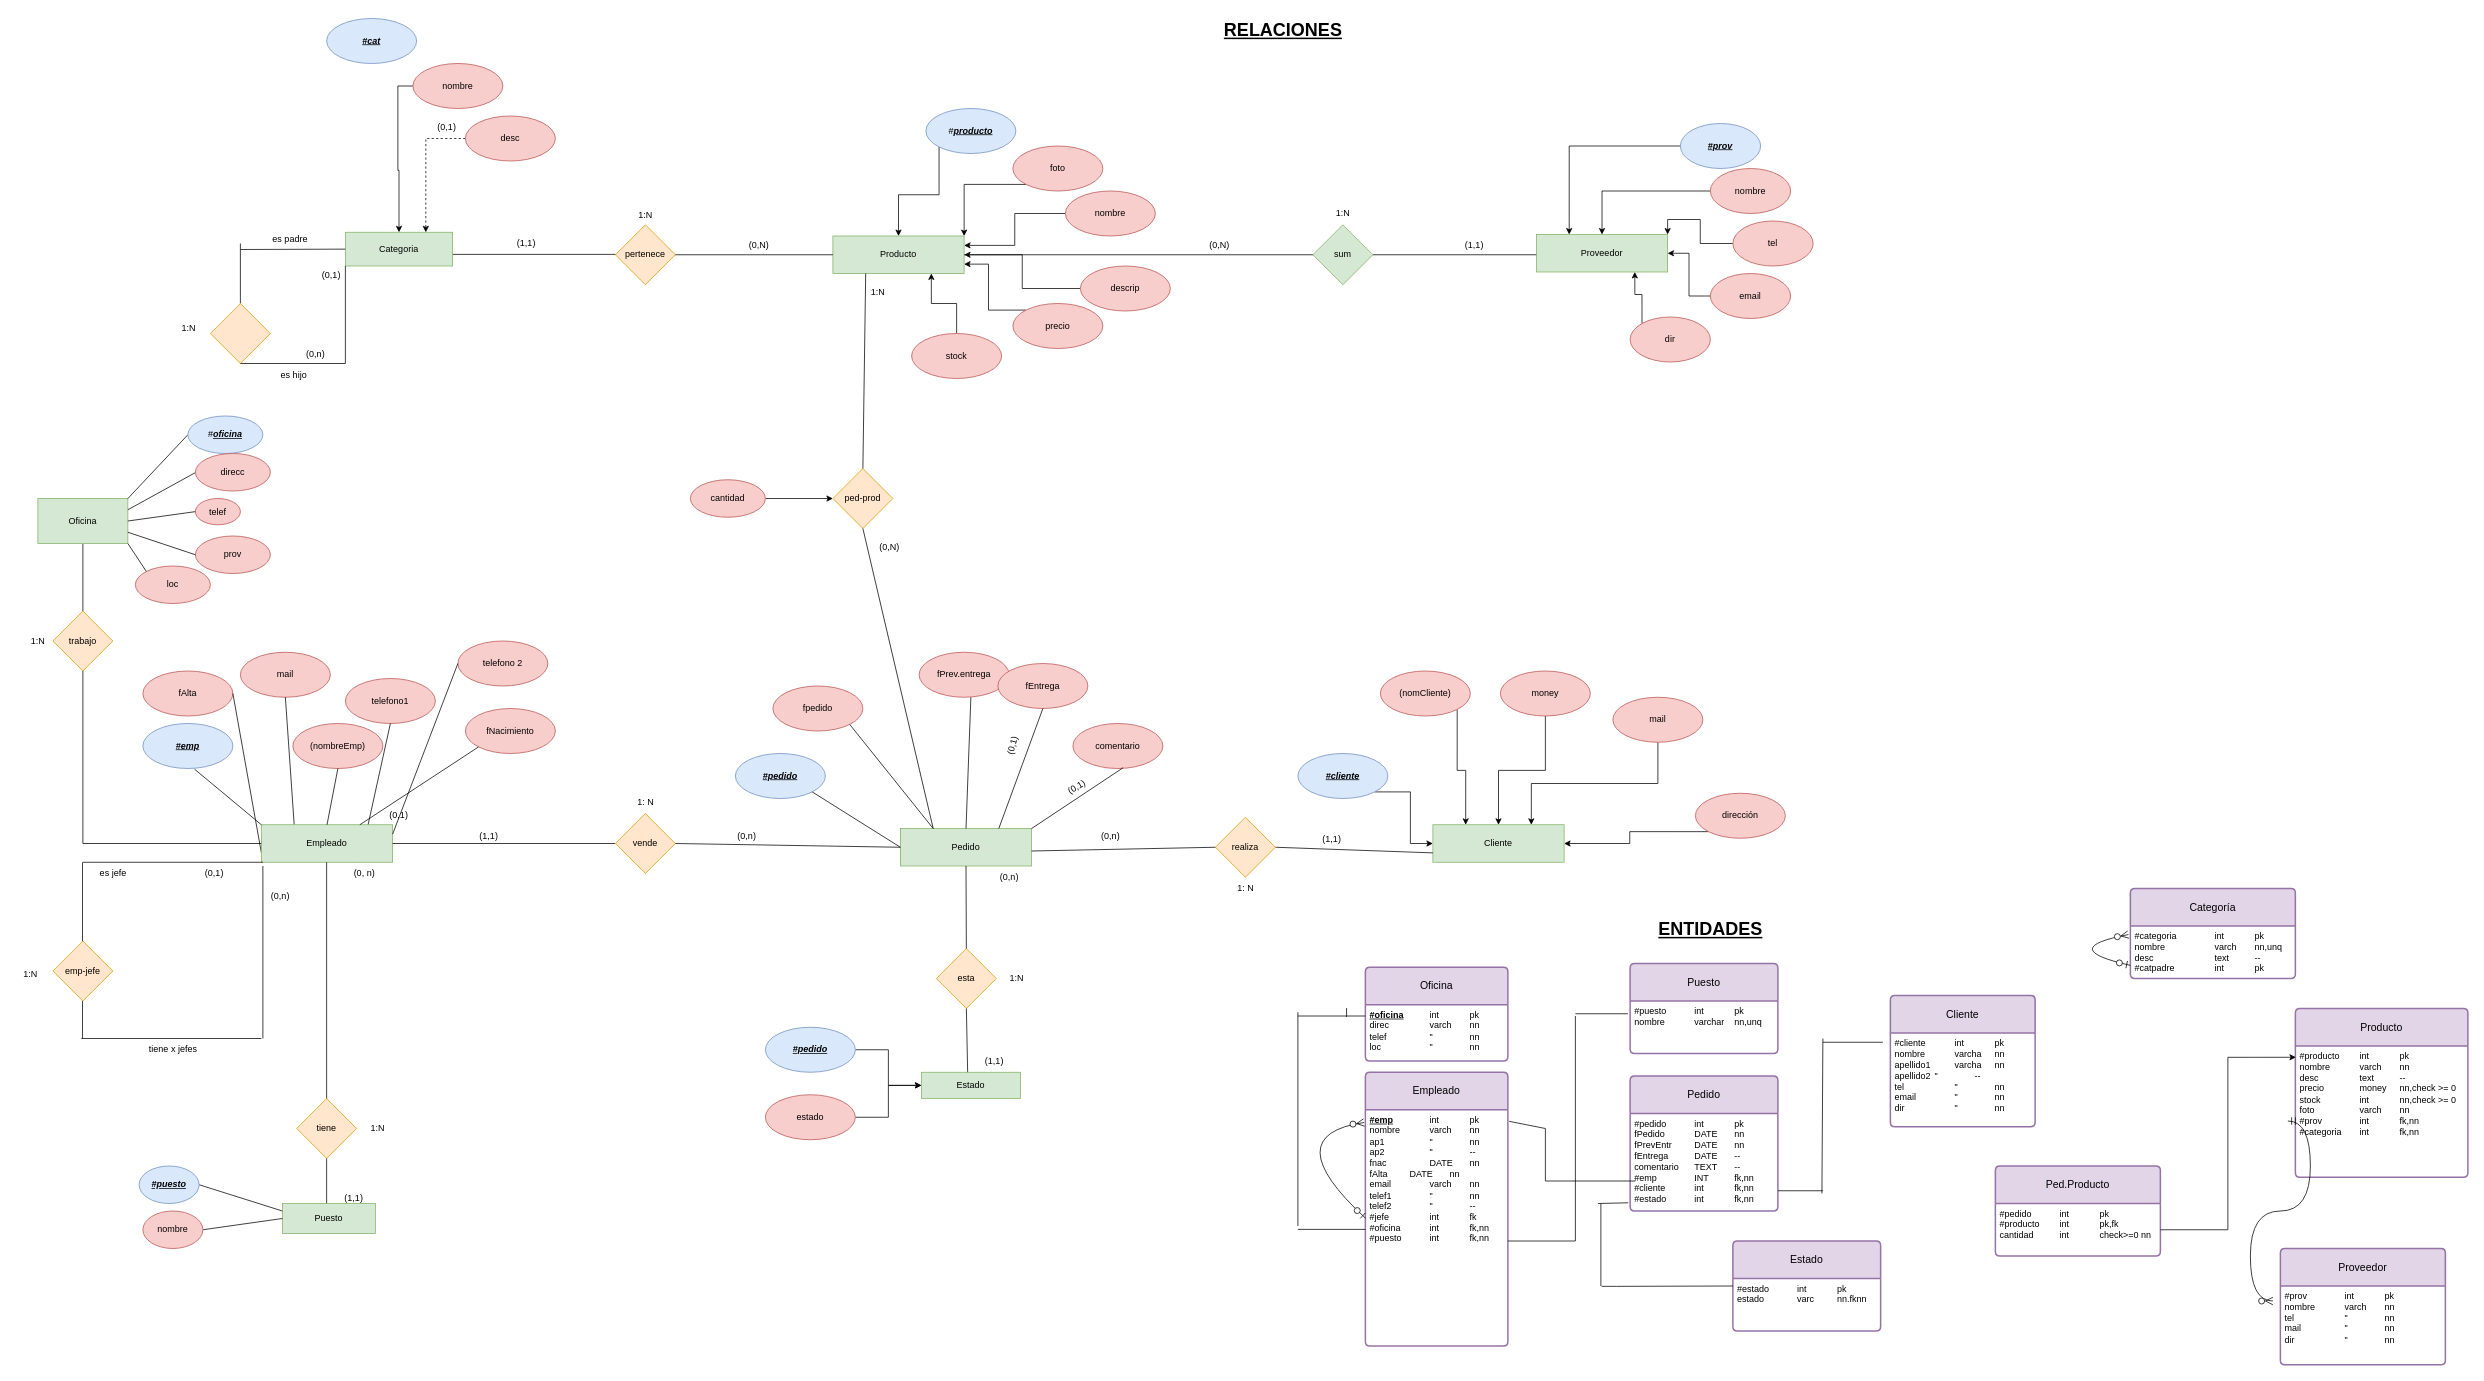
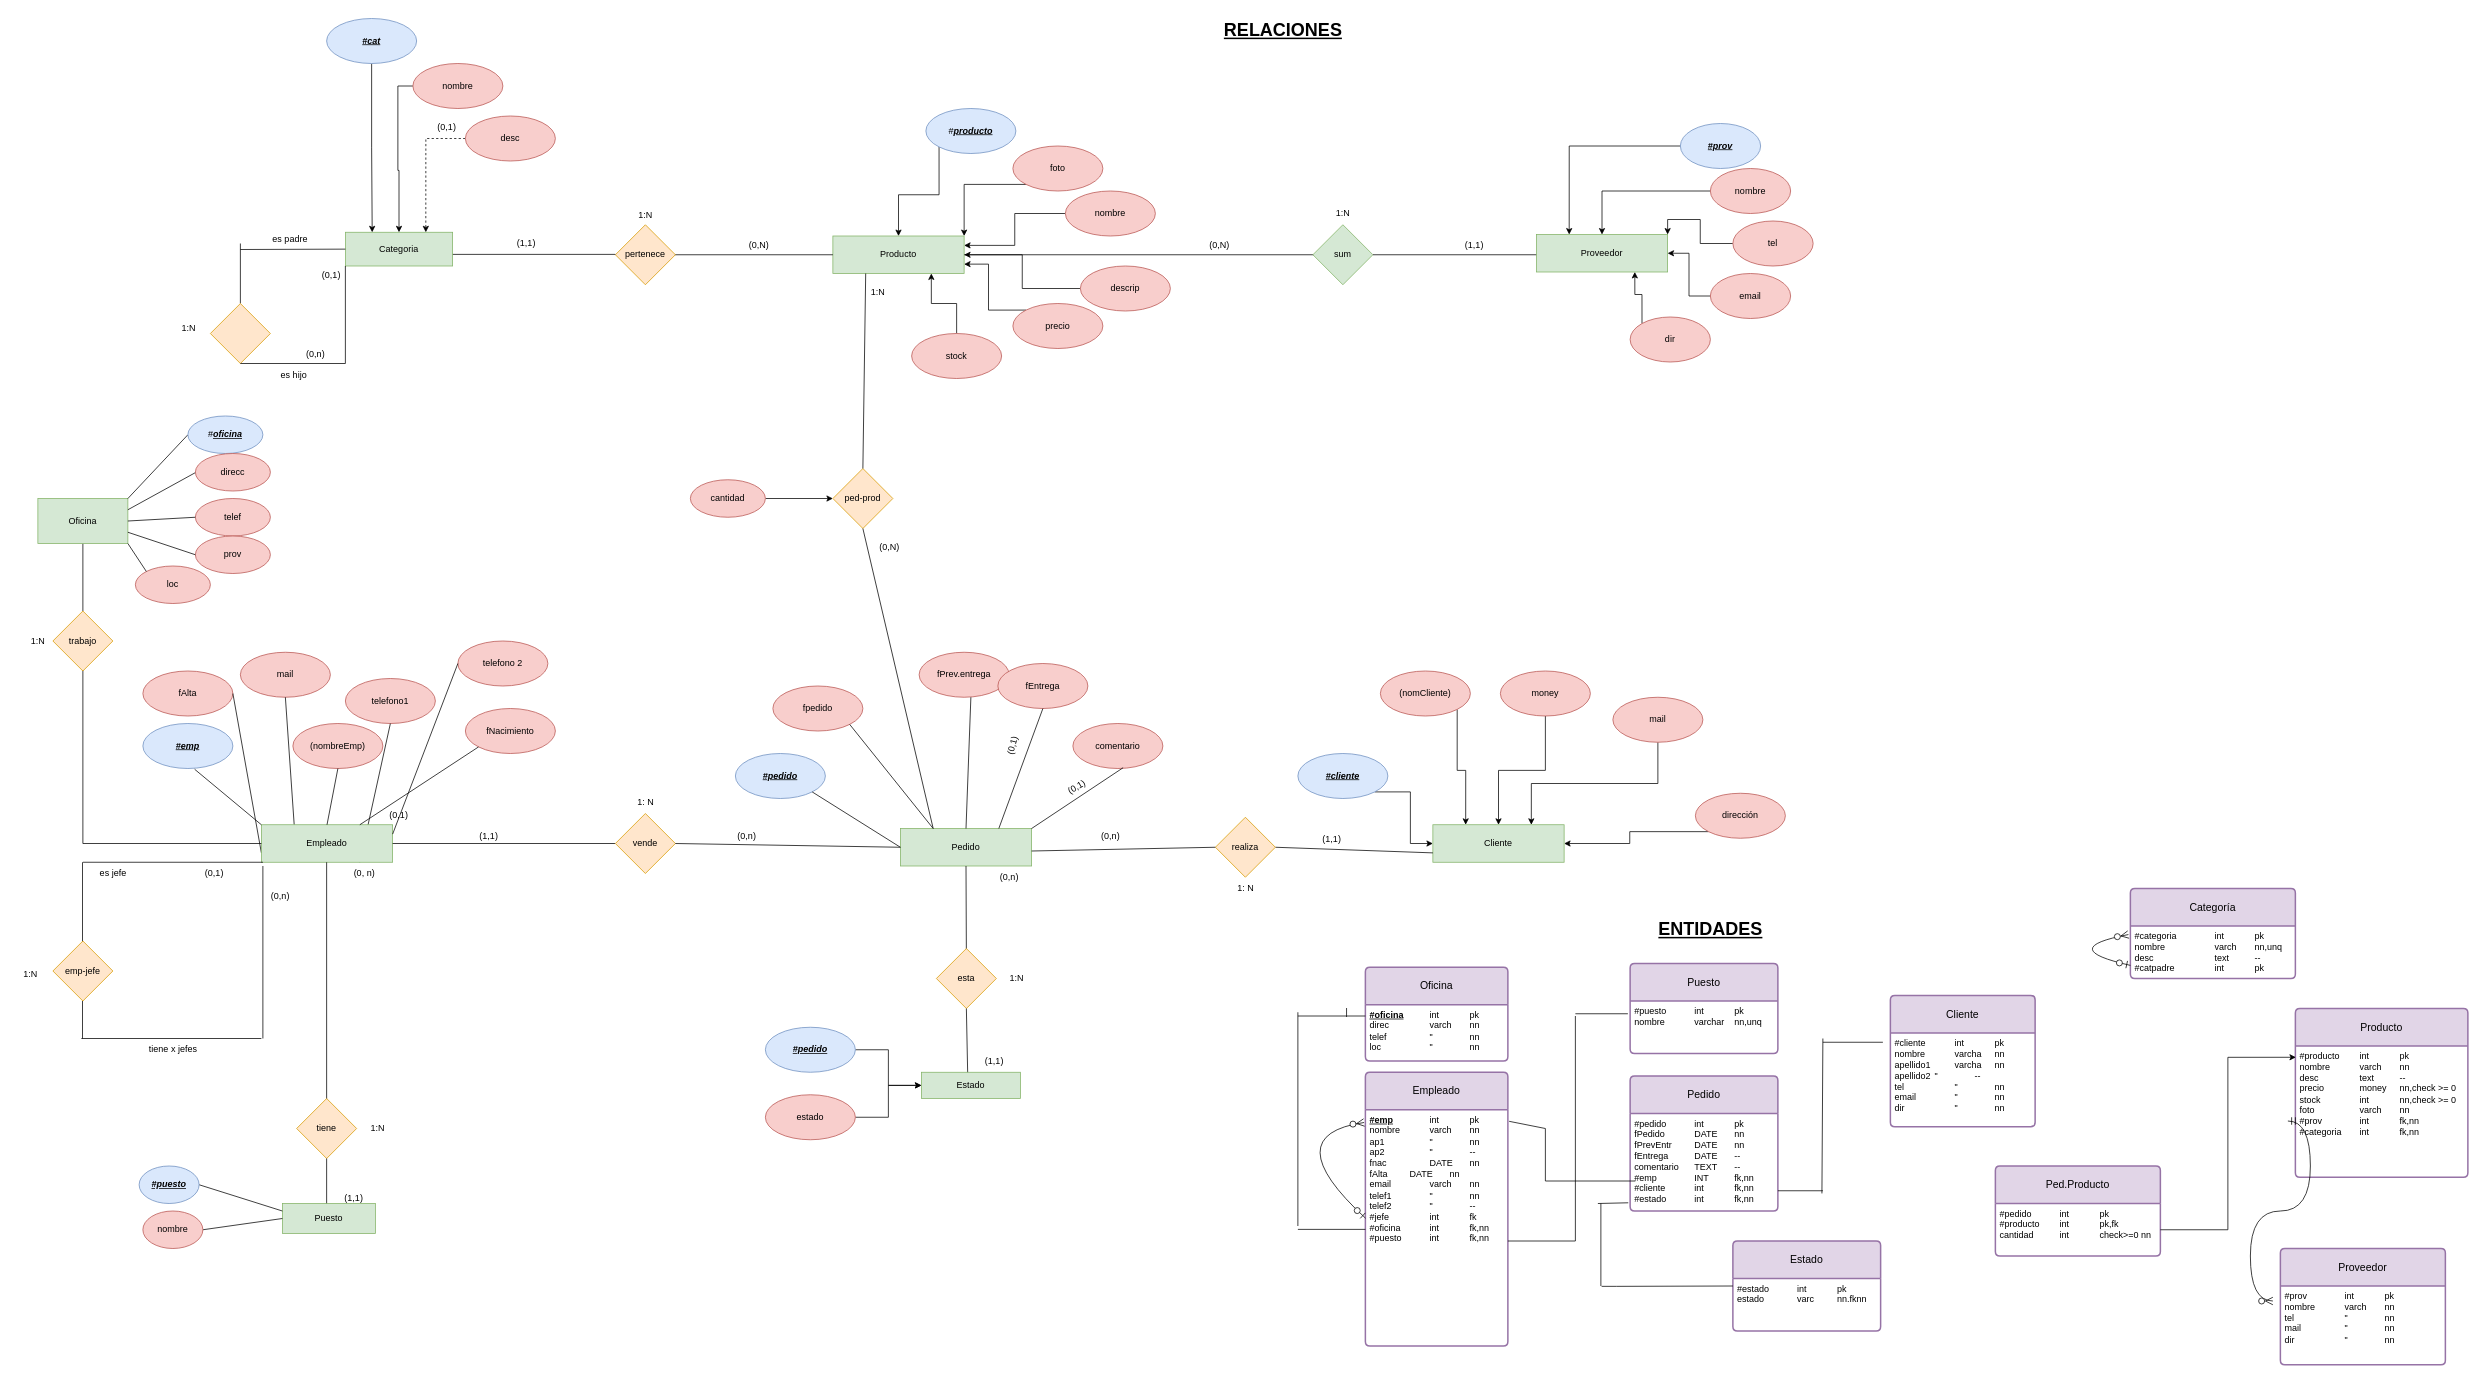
edge "#cat" -> "Categoria": added
node "telef": size 45x26 -> 75x38
